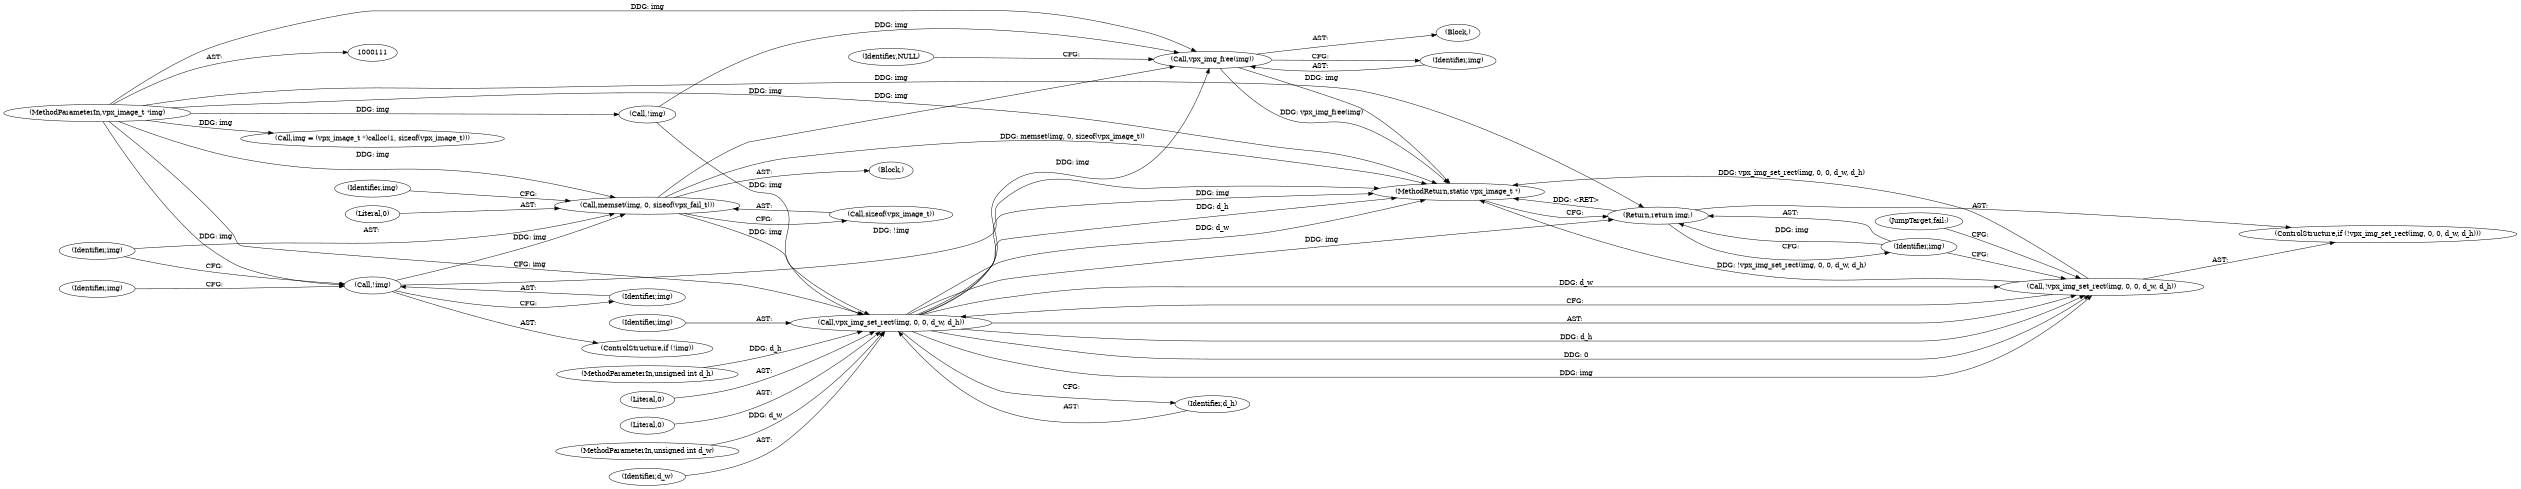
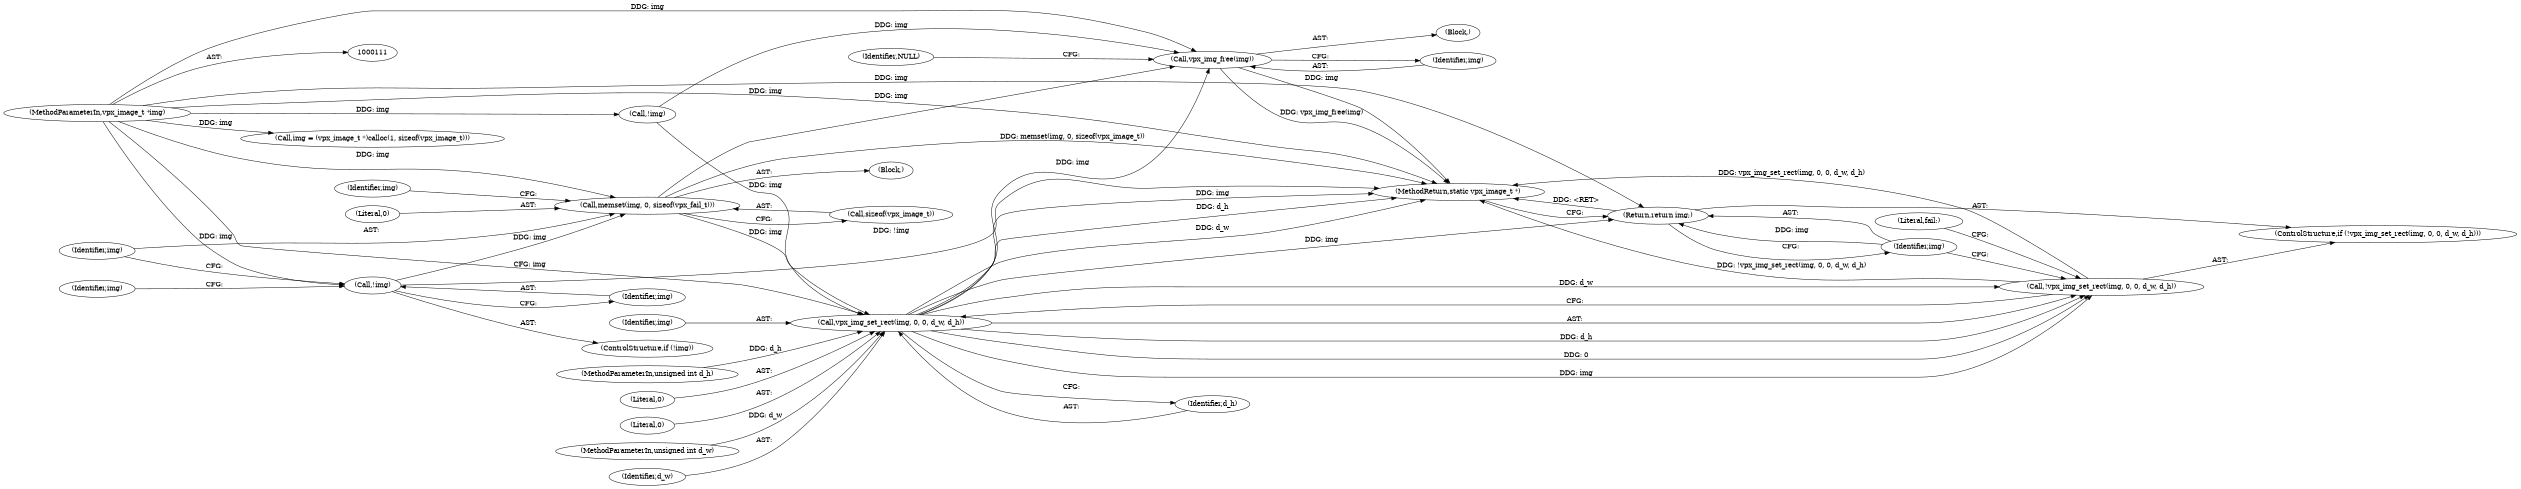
node "(JumpTarget,fail:)": label "(JumpTarget,fail:)" -> "(Literal,fail:)"
